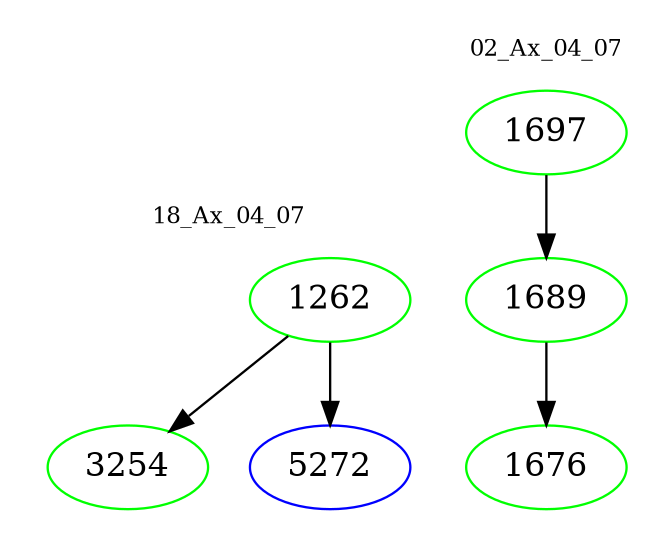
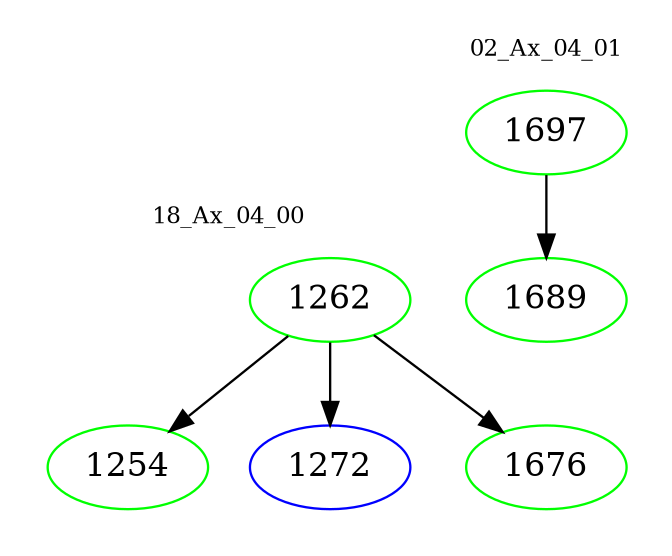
cluster "02_Ax_04_07": label "02_Ax_04_07" -> "02_Ax_04_01"
cluster "18_Ax_04_07": label "18_Ax_04_07" -> "18_Ax_04_00"
edge "1689" -> "1676": now "1262" -> "1676"
node "3254": label "3254" -> "1254"
node "5272": label "5272" -> "1272"
